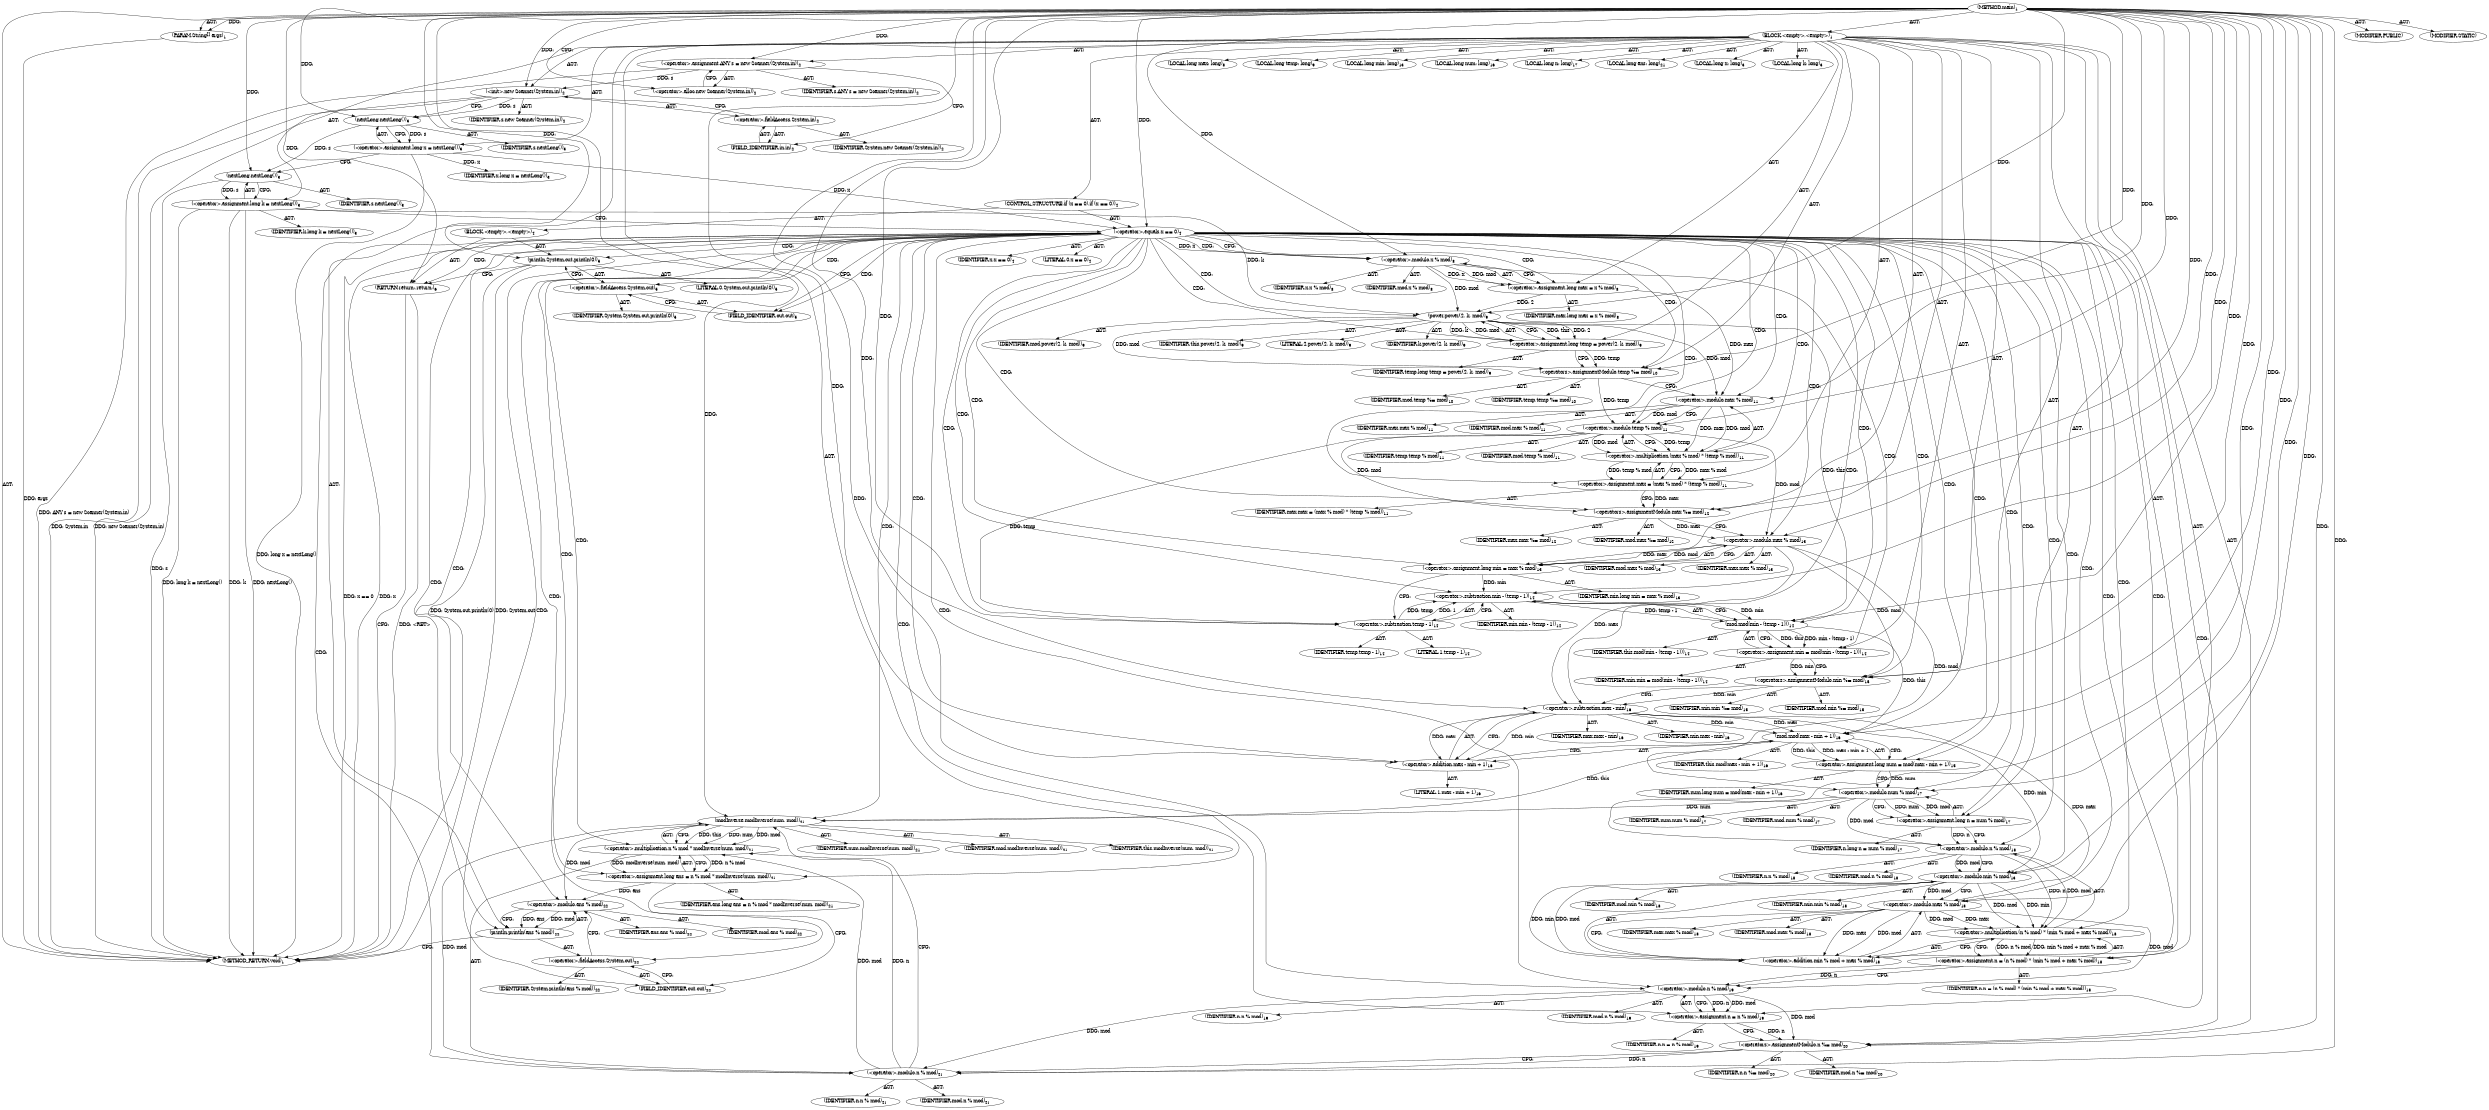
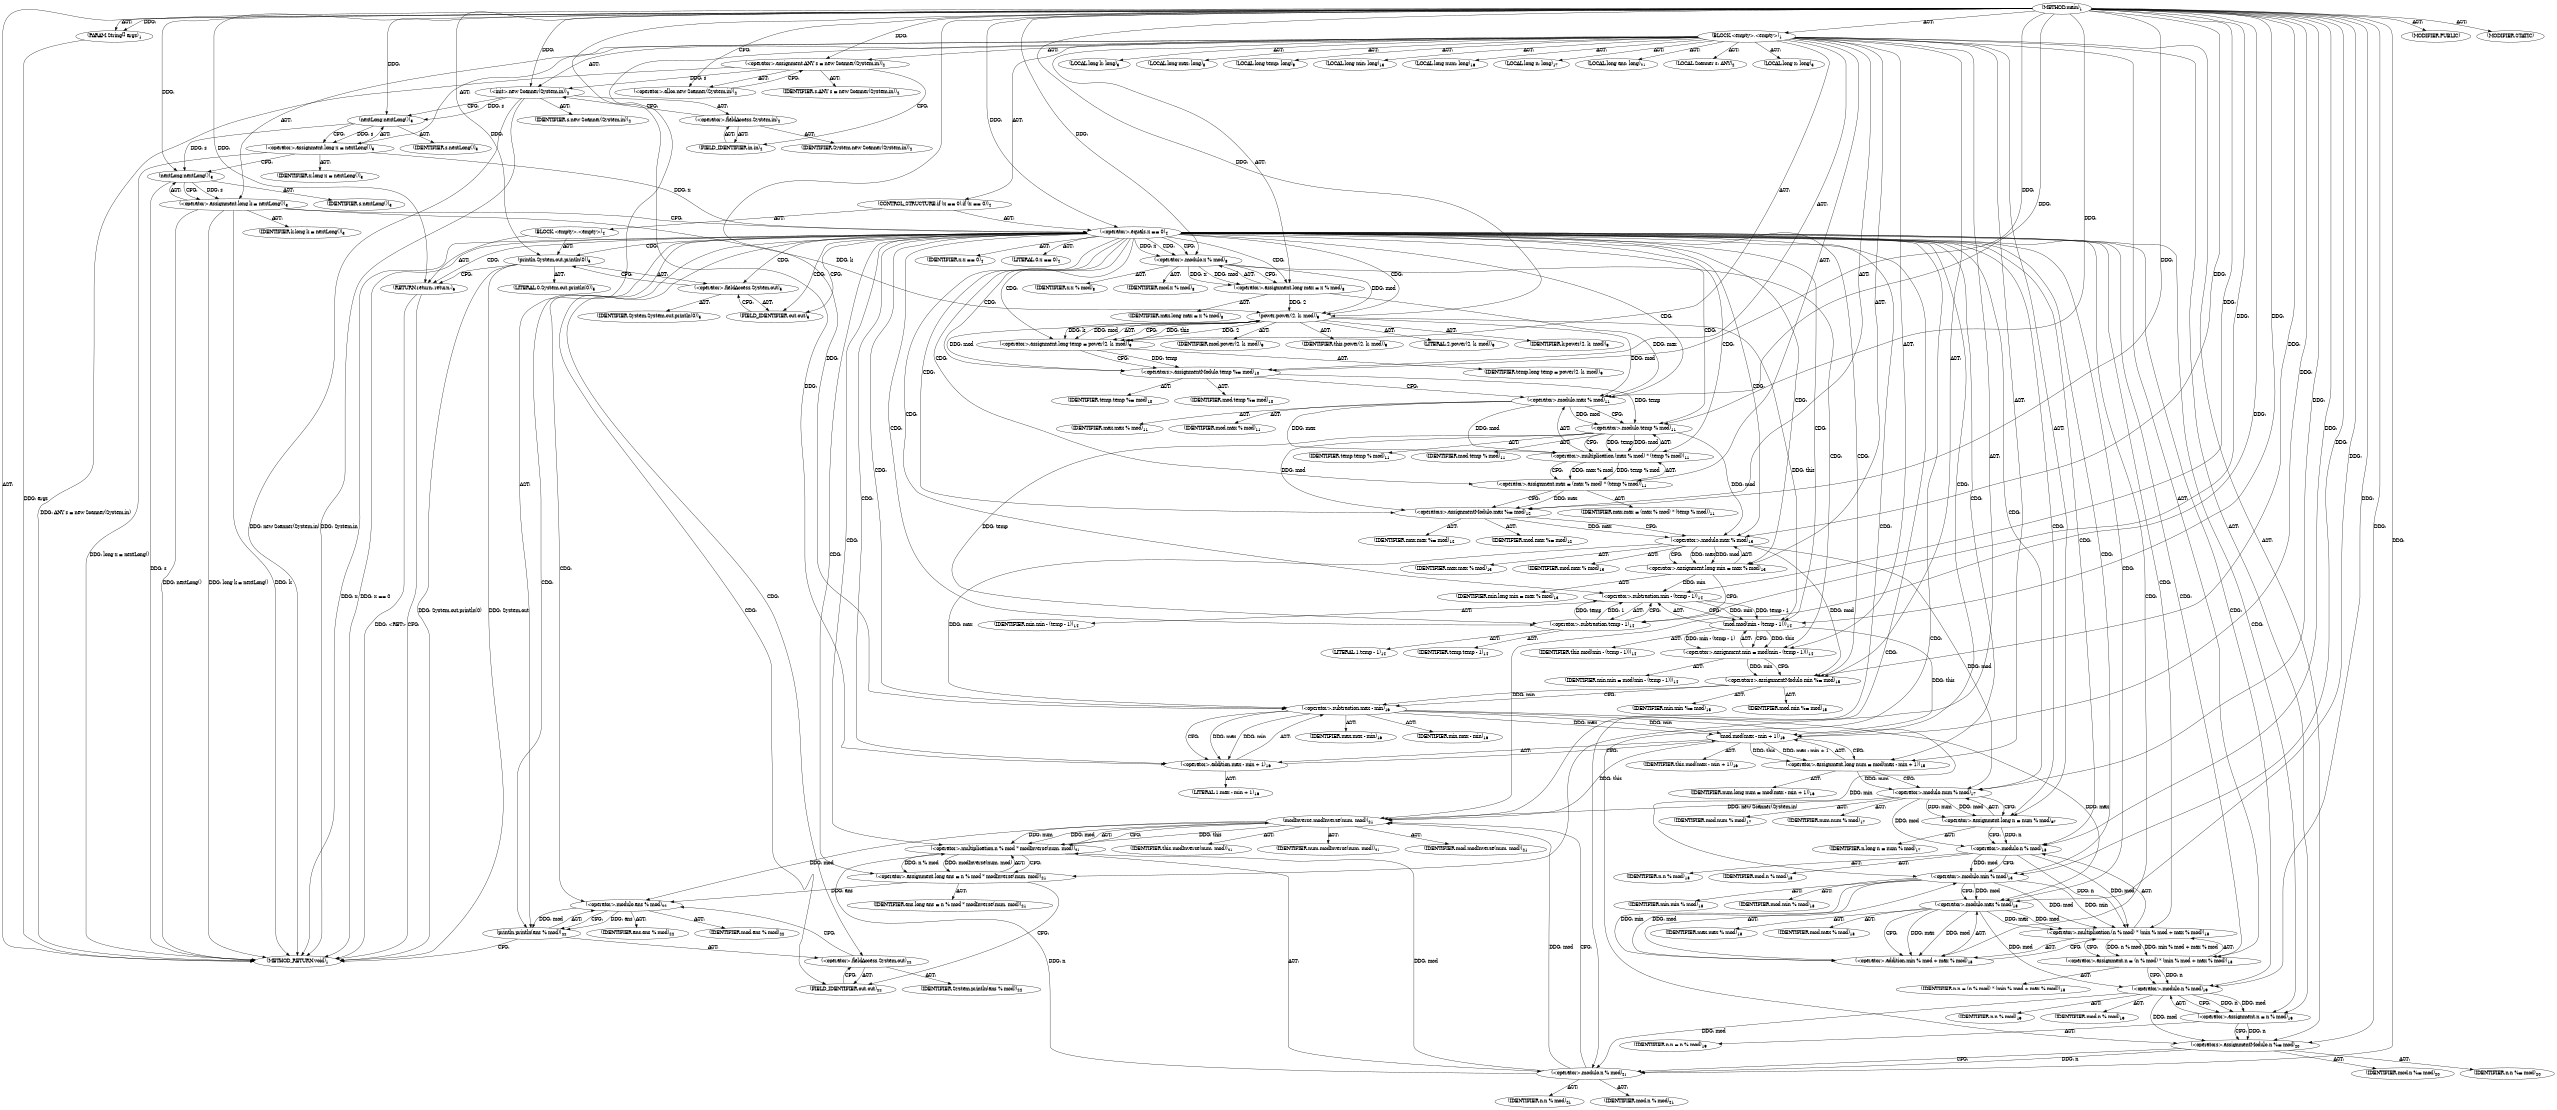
node "(LOCAL,Scanner s: ANY)": added
edge "(<operator>.assignment,long x = nextLong())" -> "(IDENTIFIER,x,long x = nextLong())": label "DDG: x" -> "AST: "
edge "(<operator>.modulo,num % mod)" -> "(modInverse,modInverse(num, mod))": label "DDG: num" -> "DDG: new Scanner(System.in)"
node "(<operator>.assignment,long n = num % mod)": text "17" -> "67"
